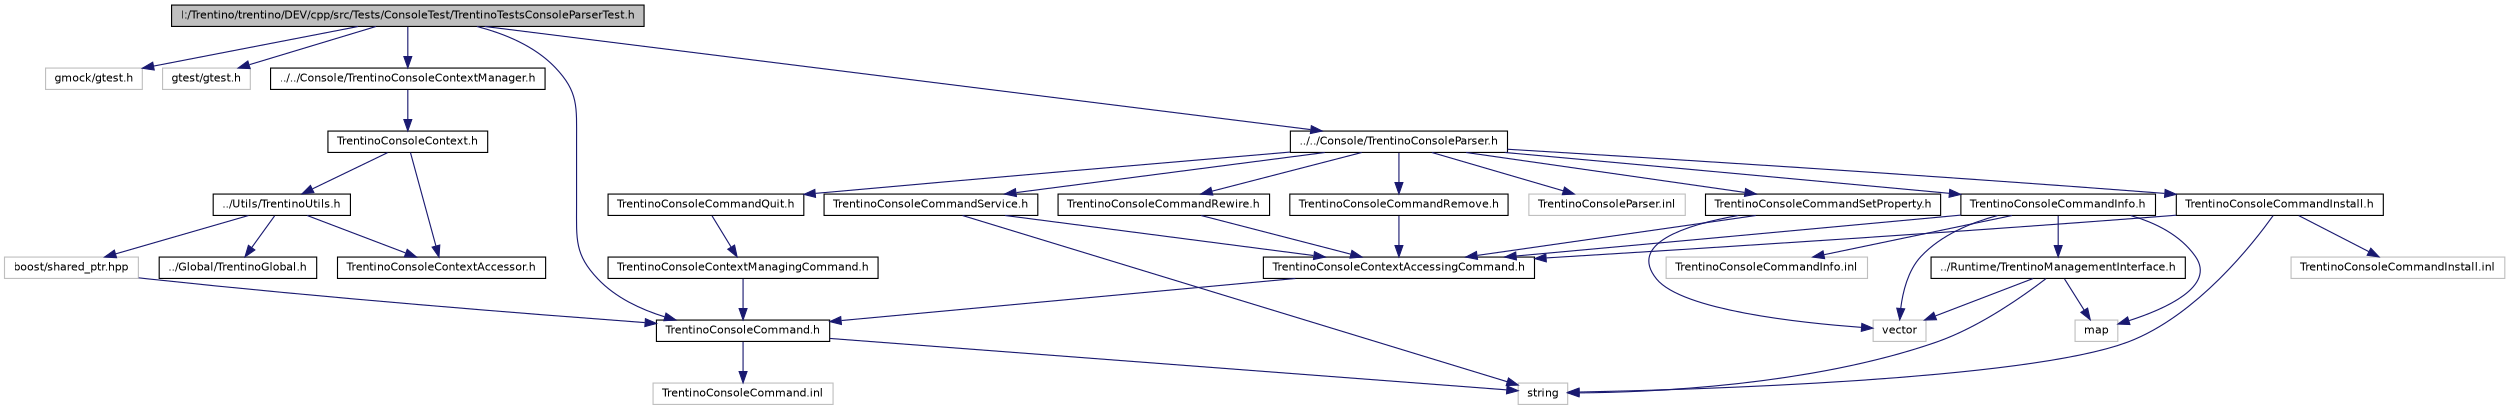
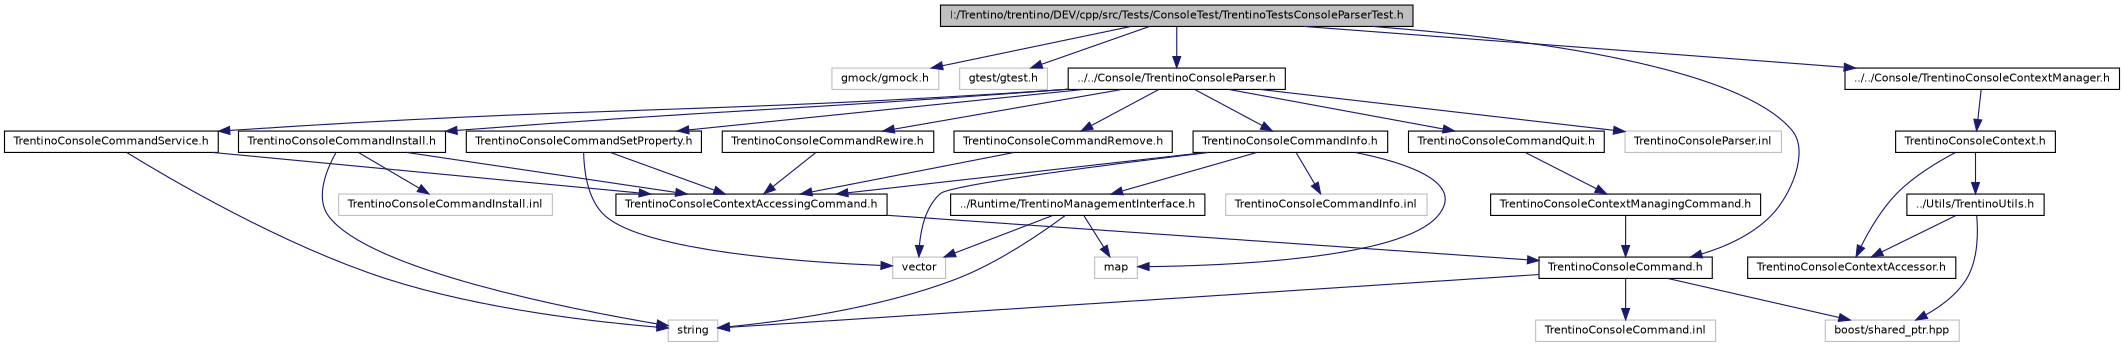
node "gmock/gtest.h": label "gmock/gtest.h" -> "gmock/gmock.h"
node "../Global/TrentinoGlobal.h": removed
edge "boost/shared_ptr.hpp" -> "TrentinoConsoleCommand.h": reversed
